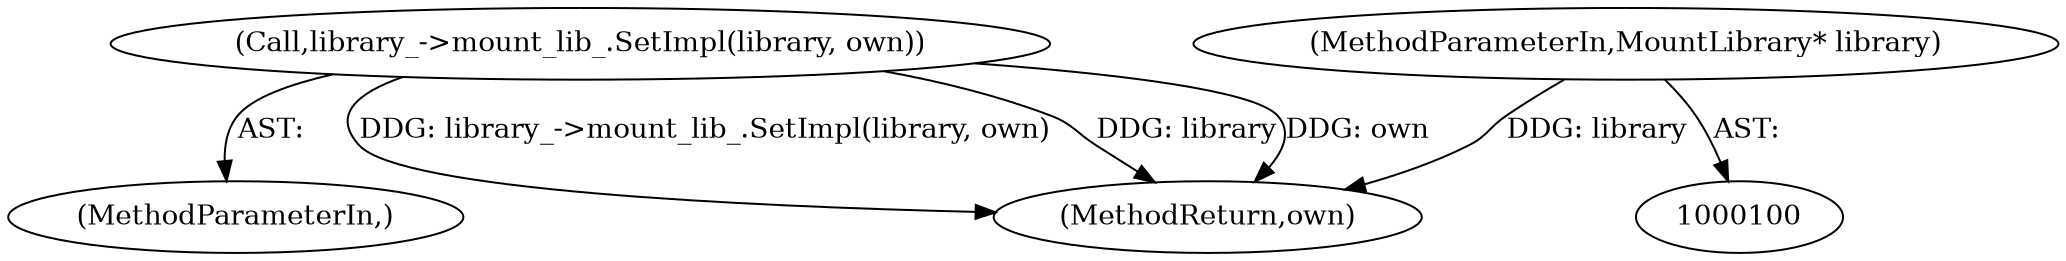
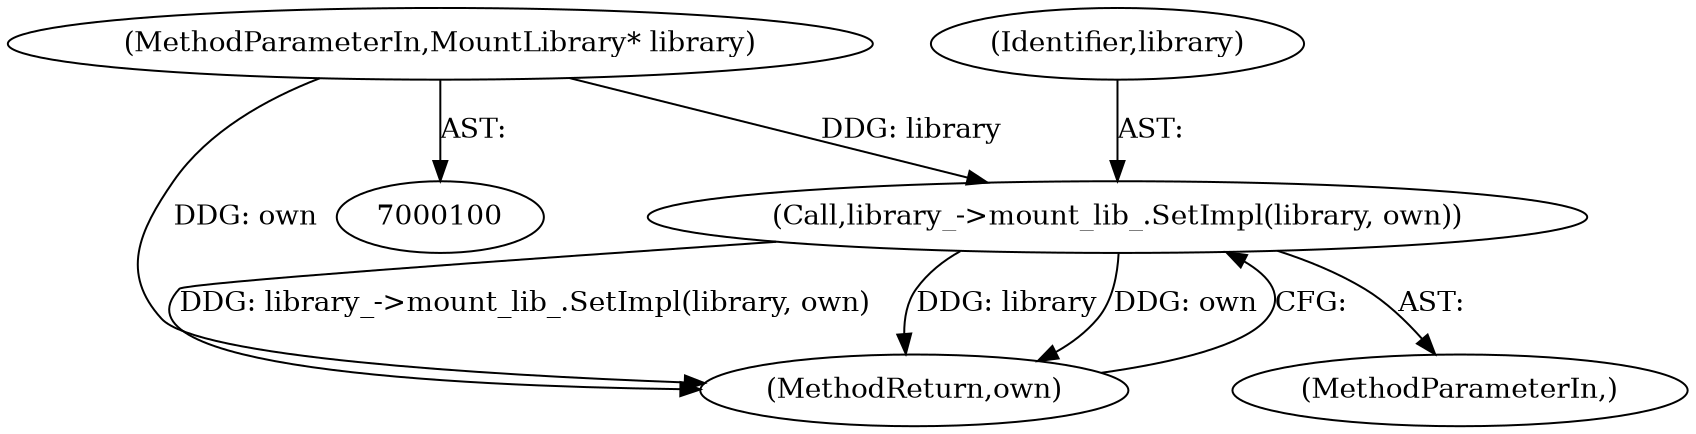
node "(Identifier,library)": added
edge "(MethodParameterIn,MountLibrary* library)" -> "(Call,library_->mount_lib_.SetImpl(library, own))": added, label "DDG: library"
edge "(MethodParameterIn,MountLibrary* library)" -> "(MethodReturn,own)": label "DDG: library" -> "DDG: own"
node "1000100": label "1000100" -> "7000100"
edge "(MethodReturn,own)" -> "(Call,library_->mount_lib_.SetImpl(library, own))": added, label "CFG:"
